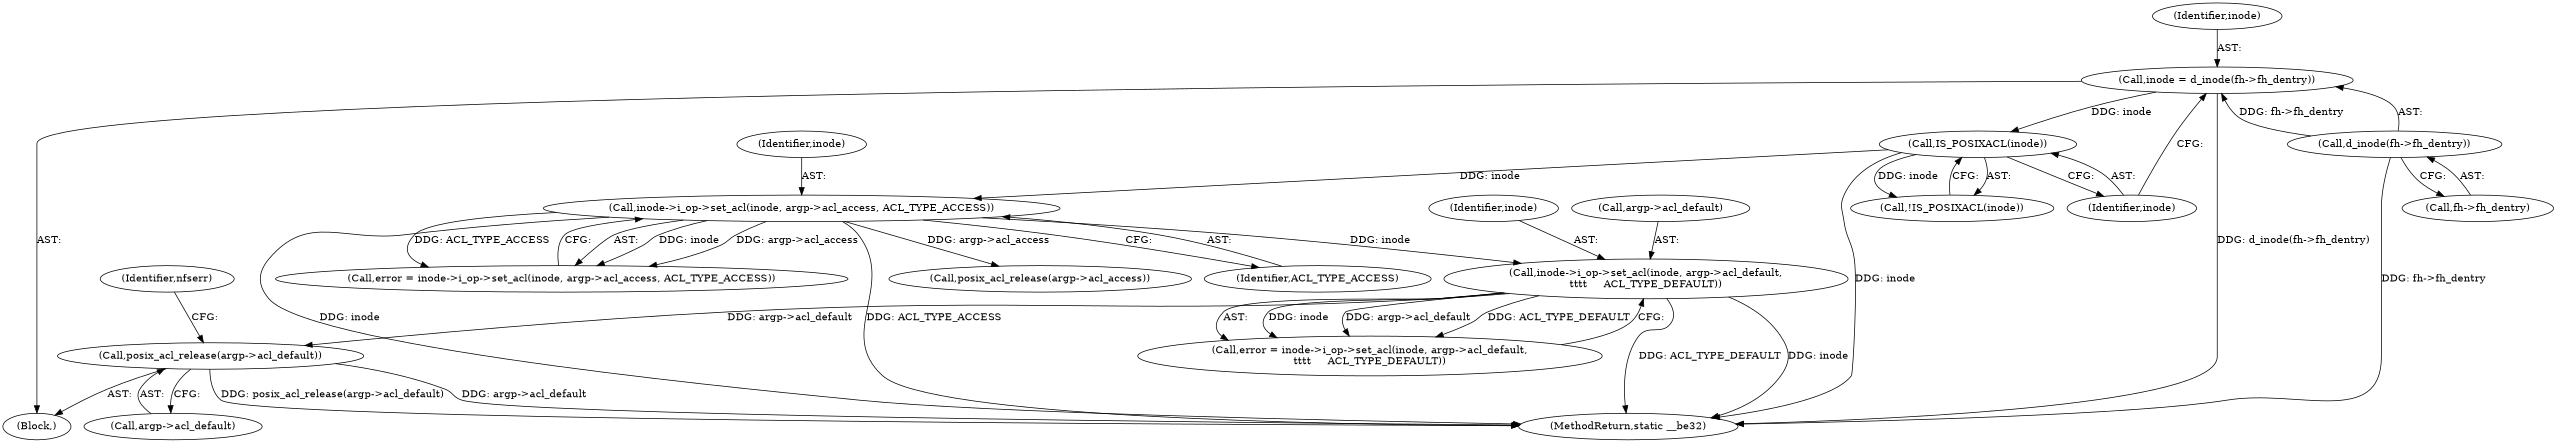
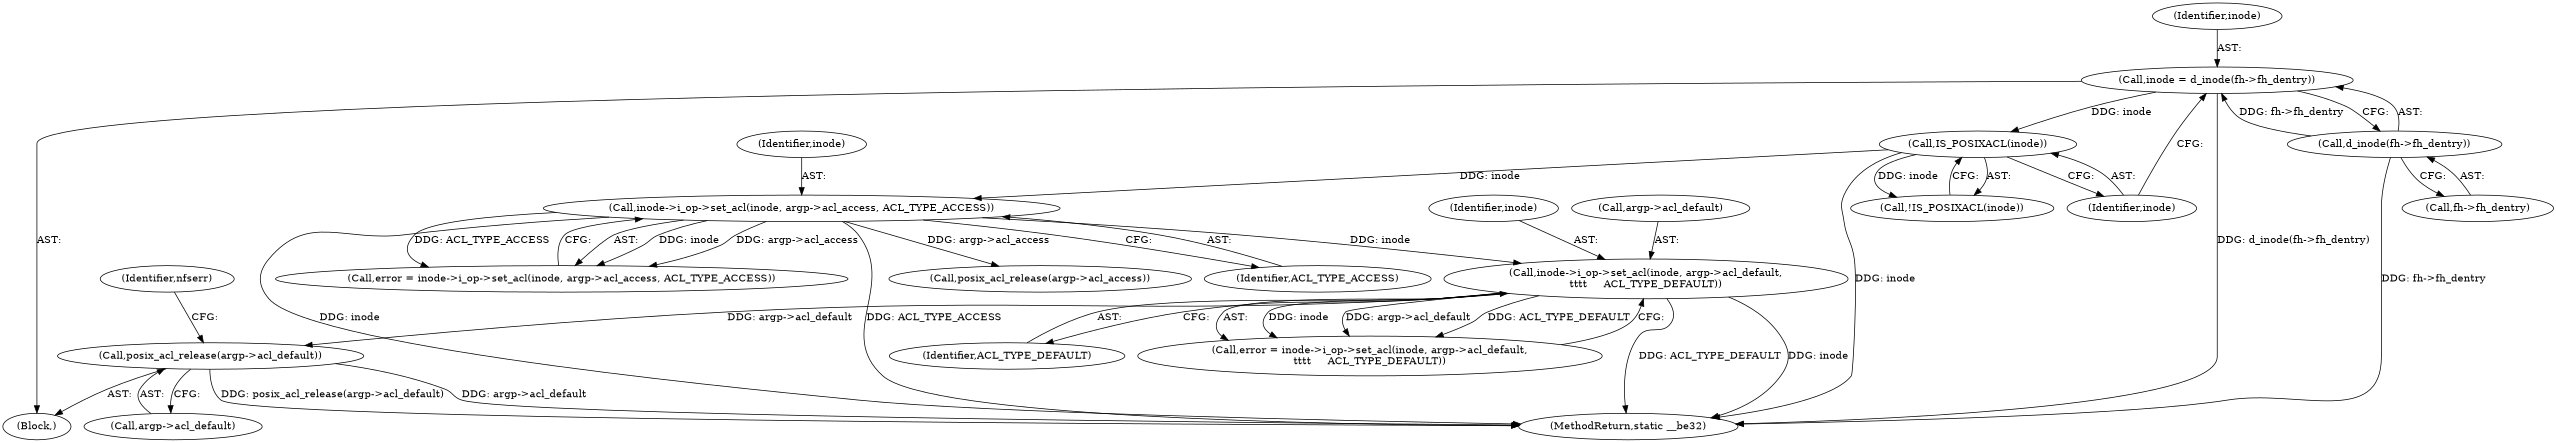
edge "(Call,inode = d_inode(fh->fh_dentry))" -> "(Call,d_inode(fh->fh_dentry))": added, label "CFG:"
node "(Identifier,ACL_TYPE_DEFAULT)": added
